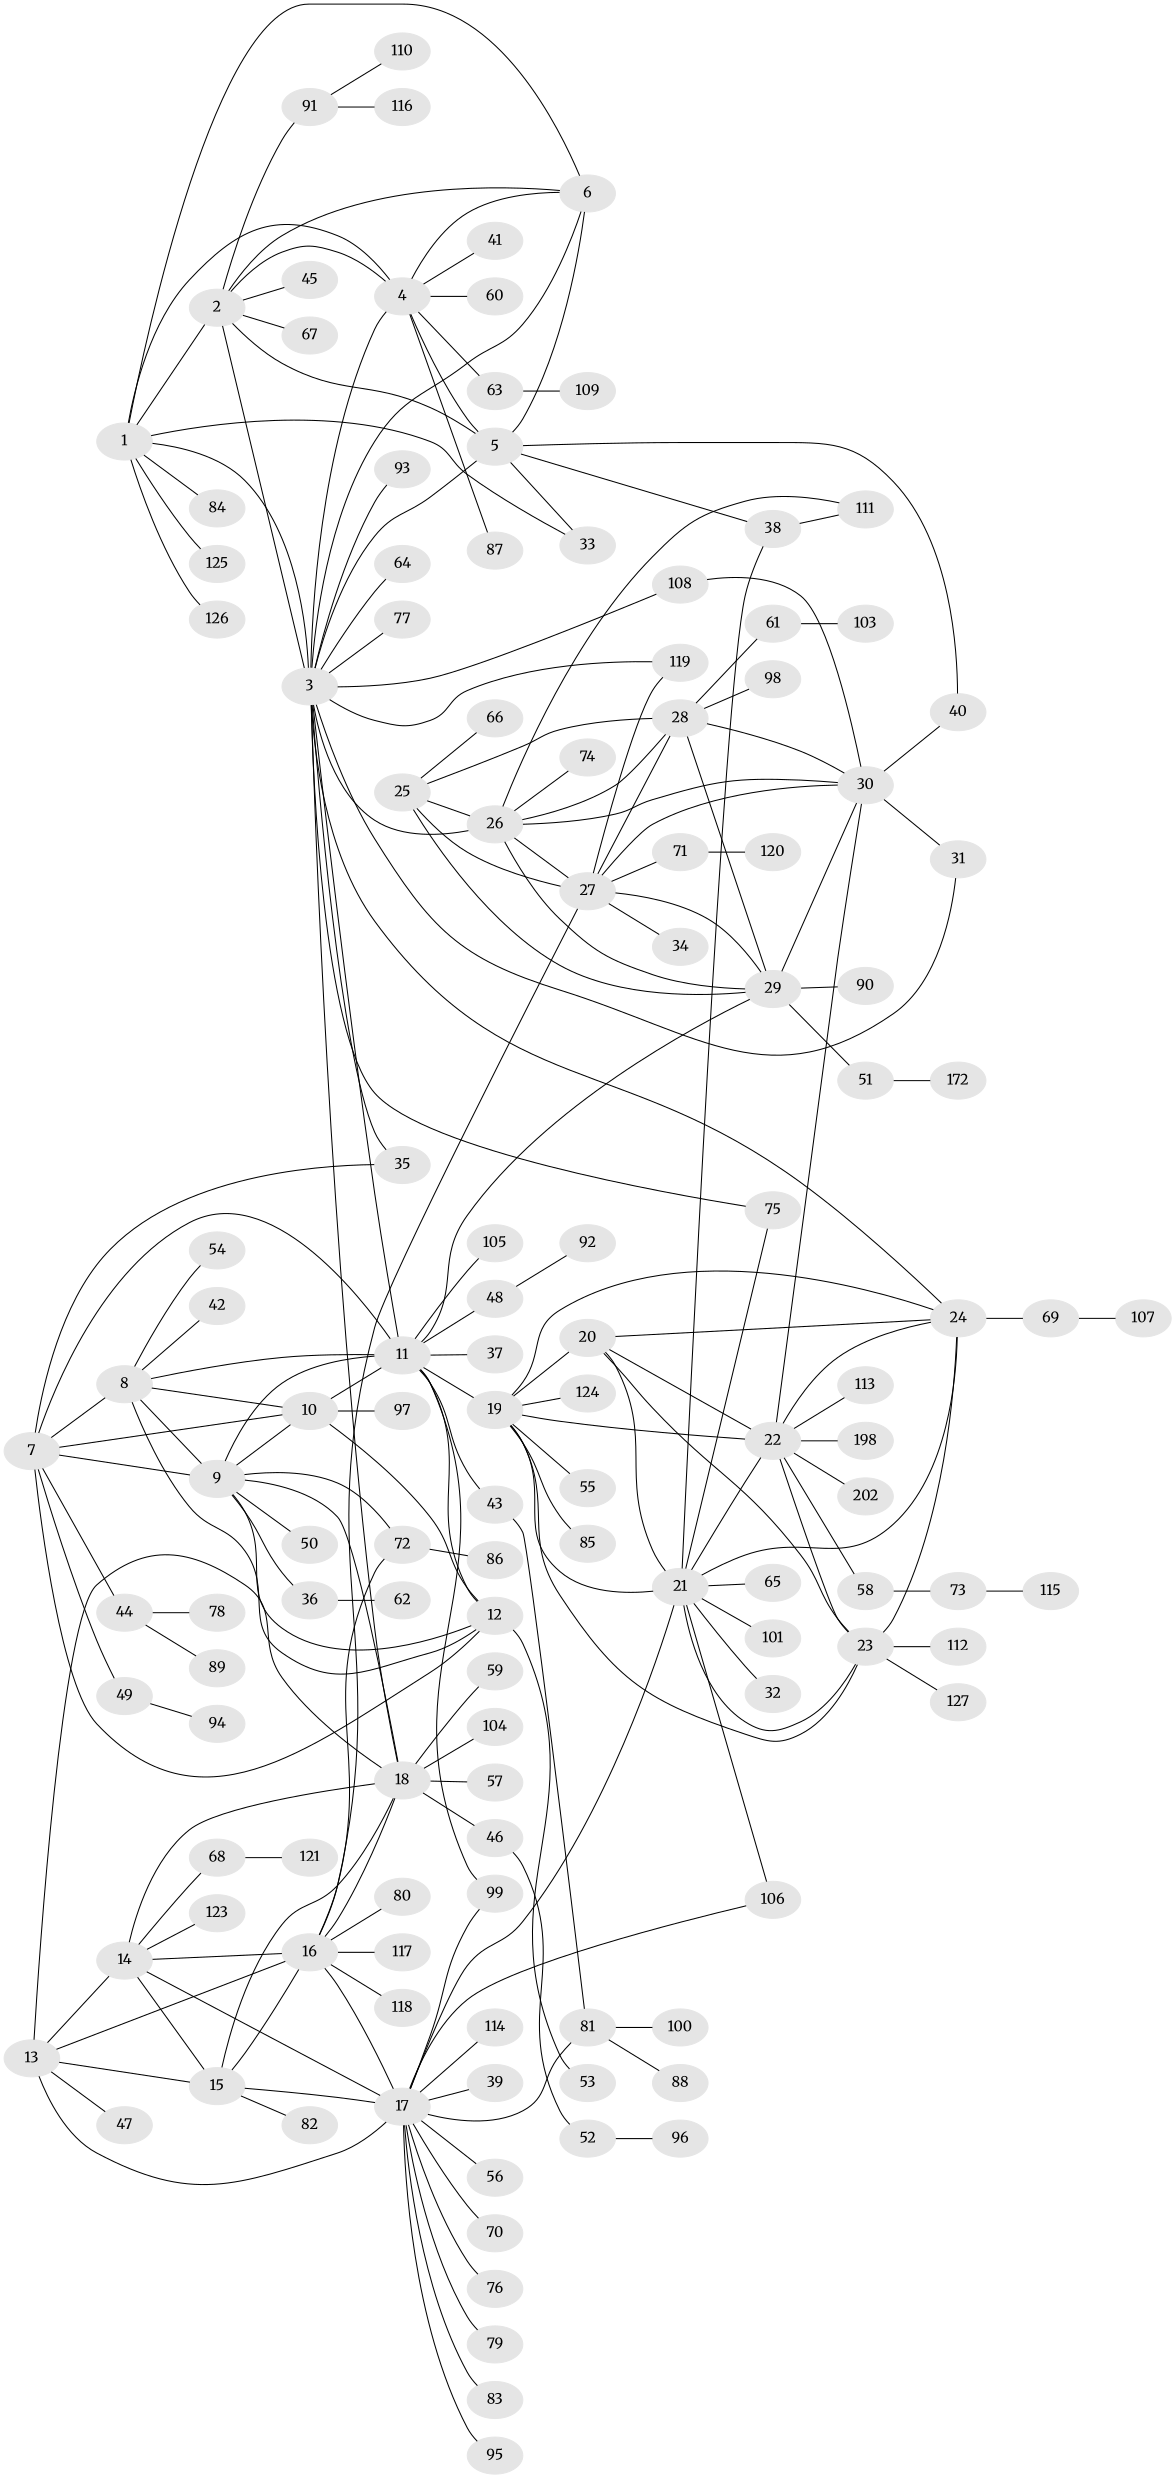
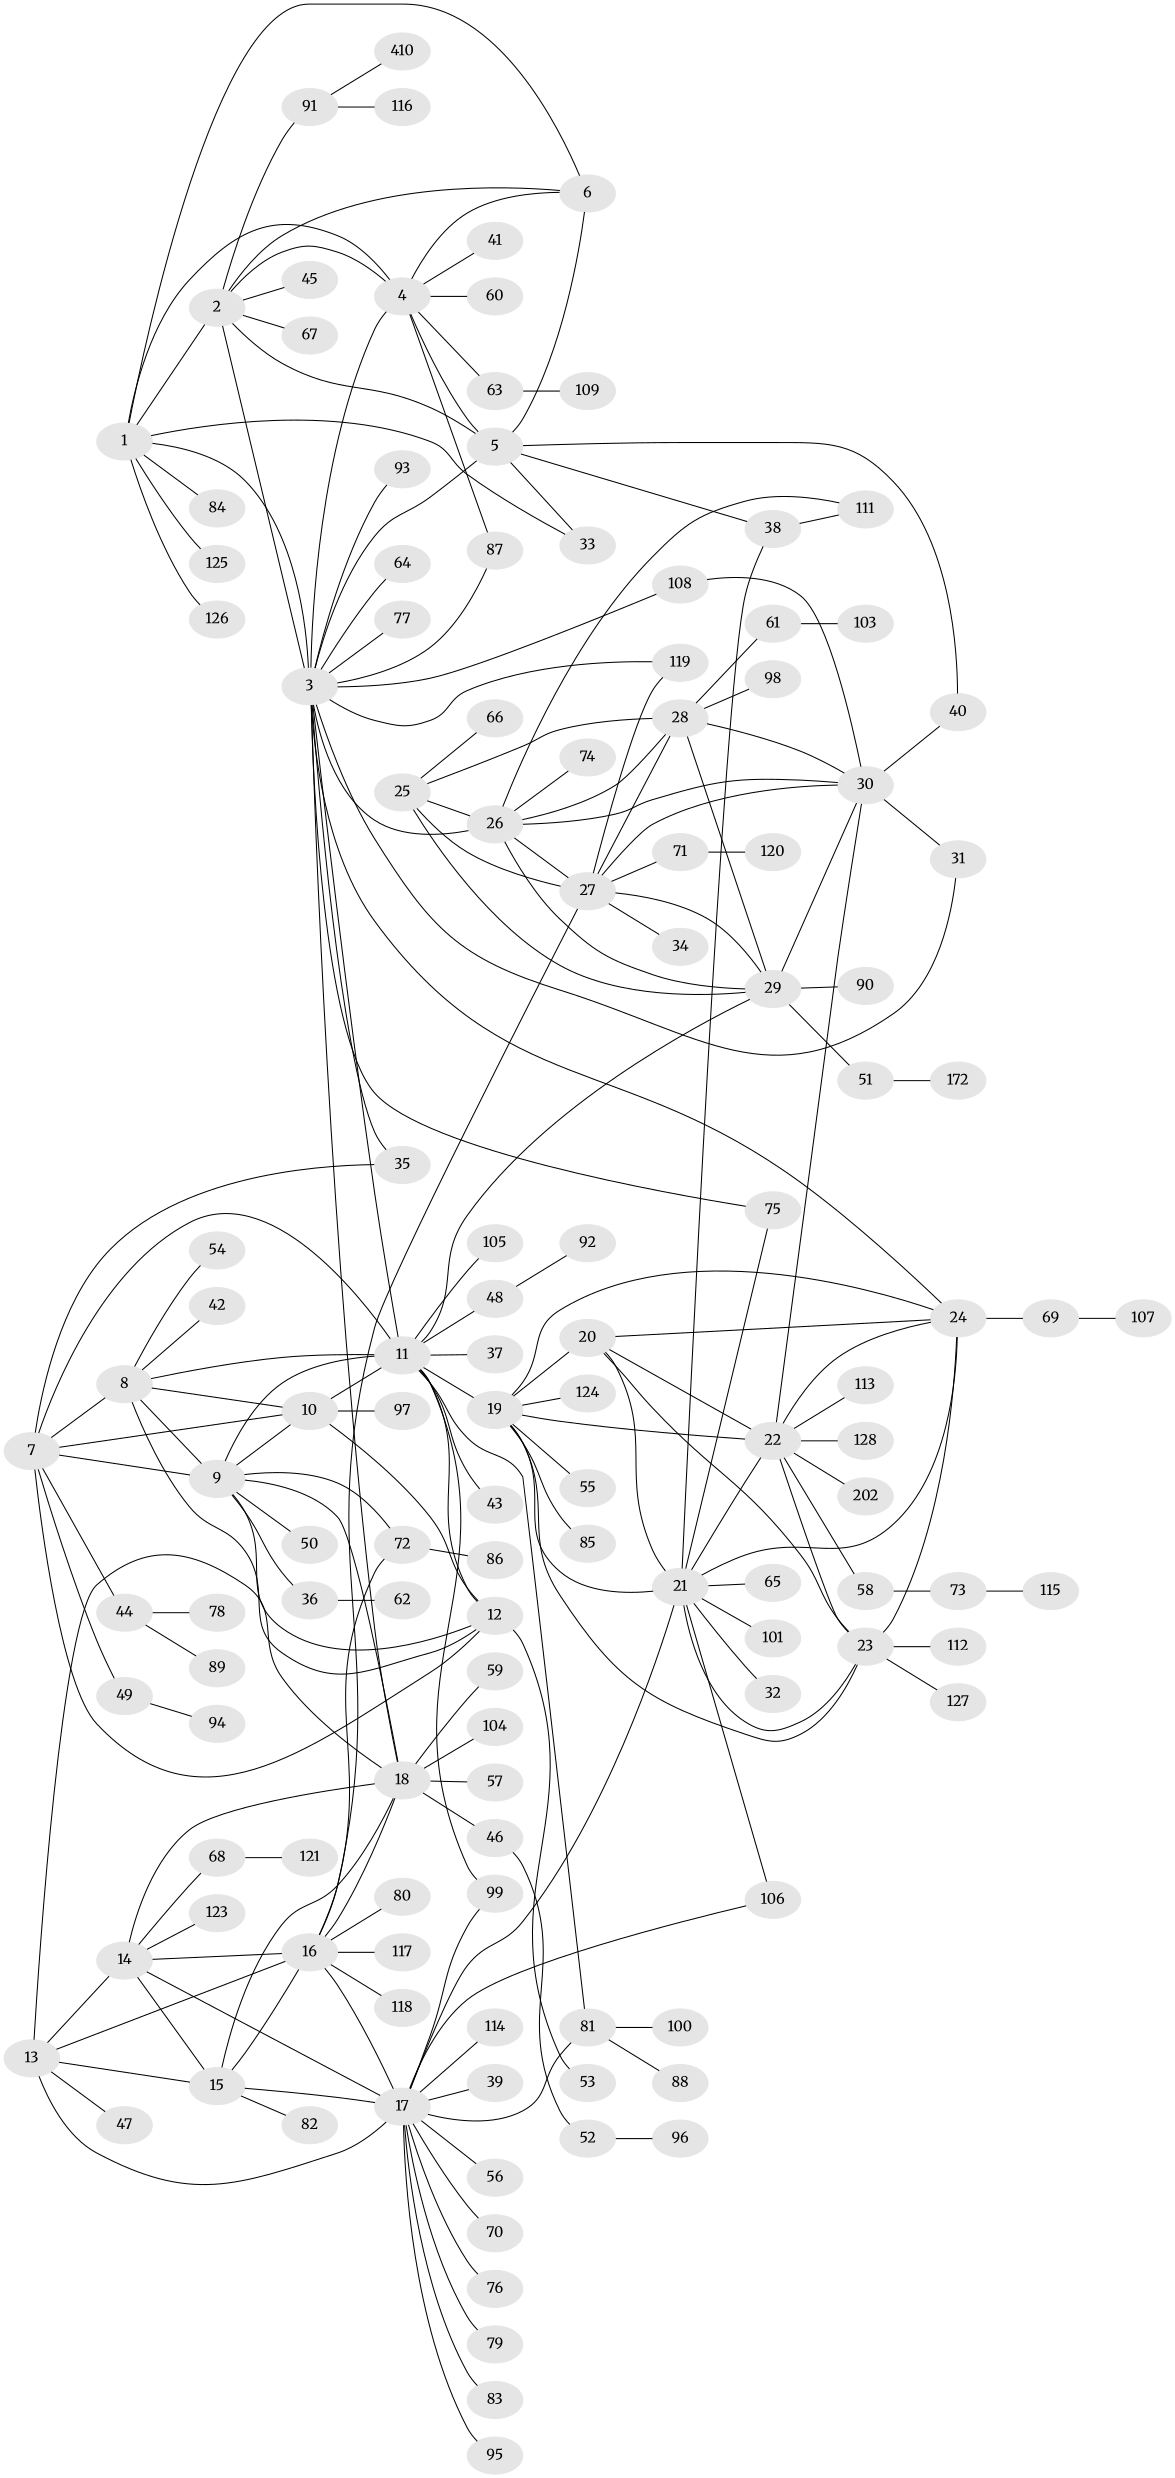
node "110": label "110" -> "410"
edge "6" -- "3": now "87" -- "3"
node "198": label "198" -> "128"
edge "43" -- "81": now "11" -- "81"
